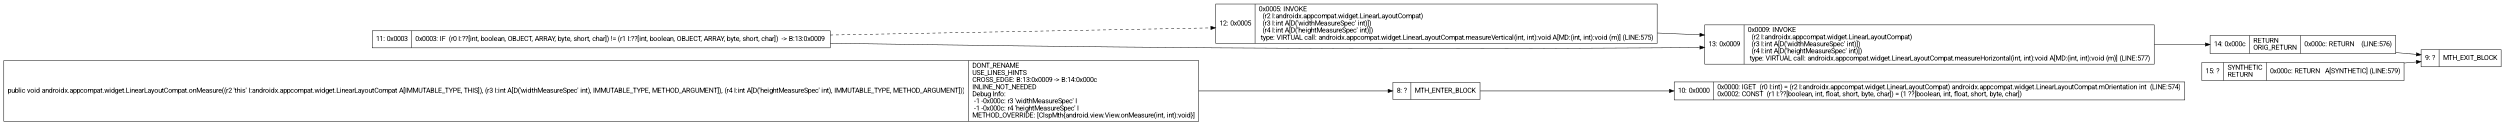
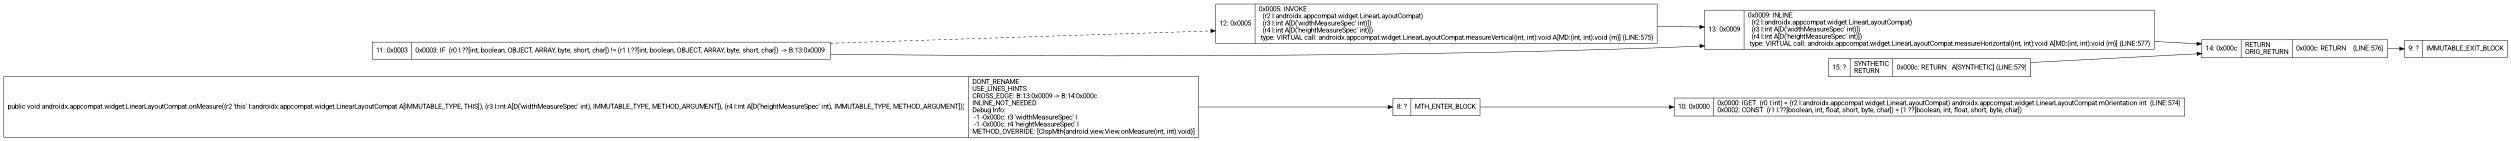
node "13: 0x0009": text "0x0009: INVOKE" -> "0x0009: INLINE"
node "9: ?": text "MTH_EXIT_BLOCK" -> "IMMUTABLE_EXIT_BLOCK"
edge "15: ?" -> "9: ?": now "15: ?" -> "14: 0x000c"
